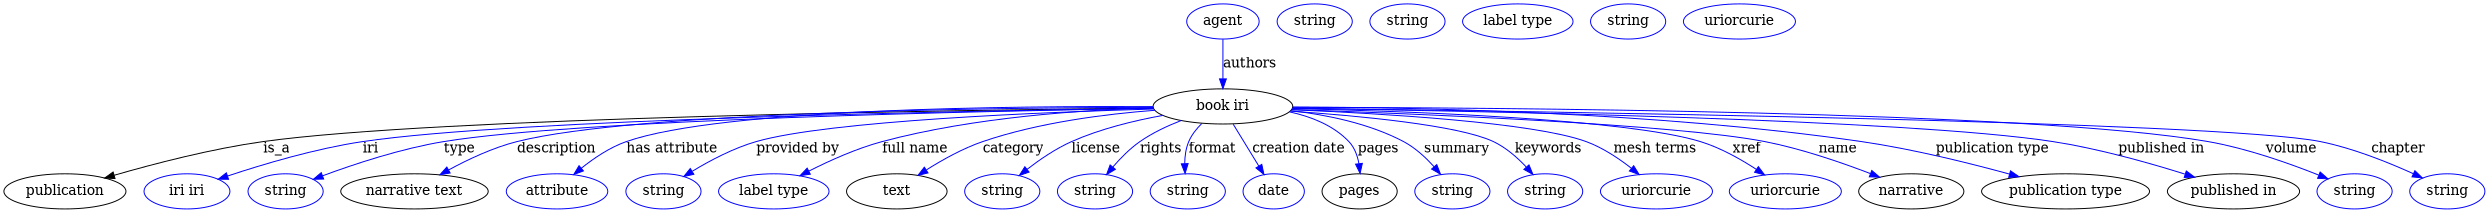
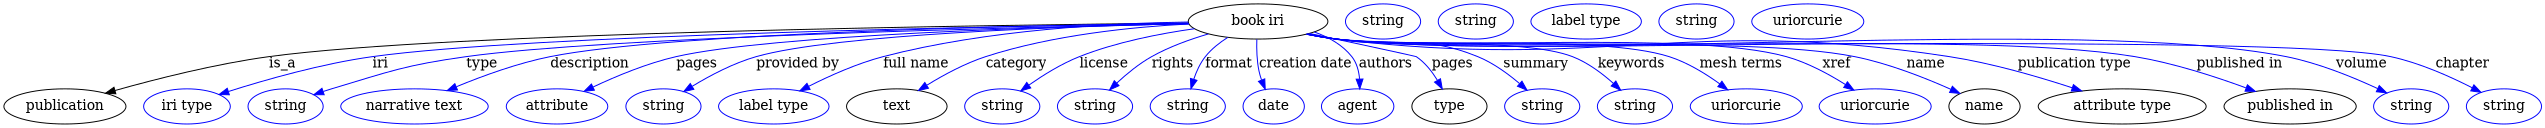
edge "agent" -> "book iri": reversed
edge "book iri" -> "attribute": label "has attribute" -> "pages"
node "iri iri": label "iri iri" -> "iri type"
node "narrative text": color black -> blue
node "pages": label "pages" -> "type"
node "narrative": label "narrative" -> "name"
node "publication type": label "publication type" -> "attribute type"
